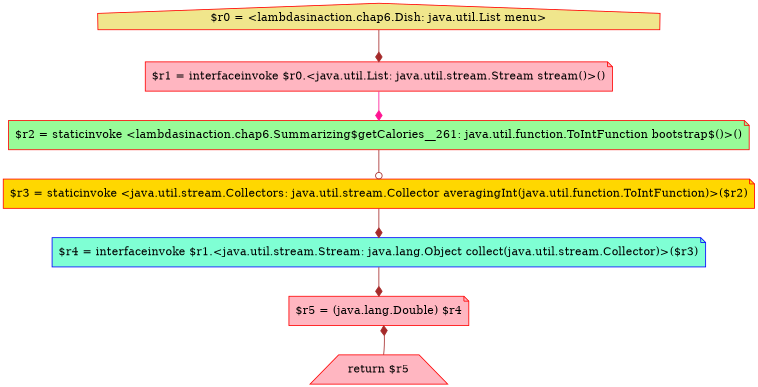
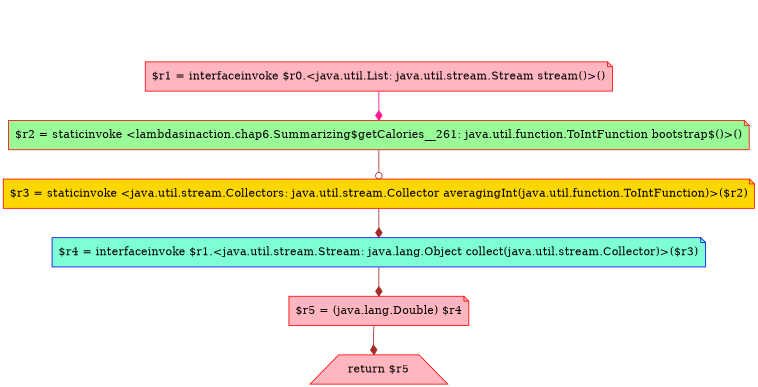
node "$r0 = <lambdasinaction.chap6.Dish: java.util.List menu>": removed
edge "return $r5" -> "$r5 = (java.lang.Double) $r4": reversed
